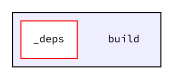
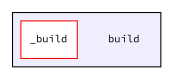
node "_deps": label "_deps" -> "_build"
